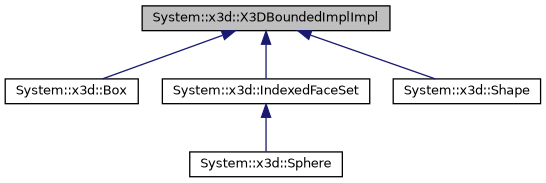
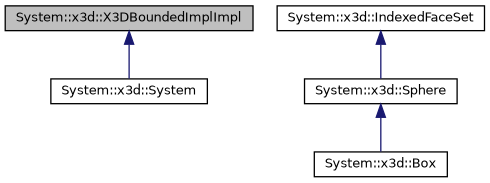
edge "System::x3d::Box" -> "System::x3d::X3DBoundedImplImpl": now "System::x3d::Box" -> "System::x3d::Sphere"
edge "System::x3d::IndexedFaceSet" -> "System::x3d::X3DBoundedImplImpl": removed
node "System::x3d::Shape": label "System::x3d::Shape" -> "System::x3d::System"
